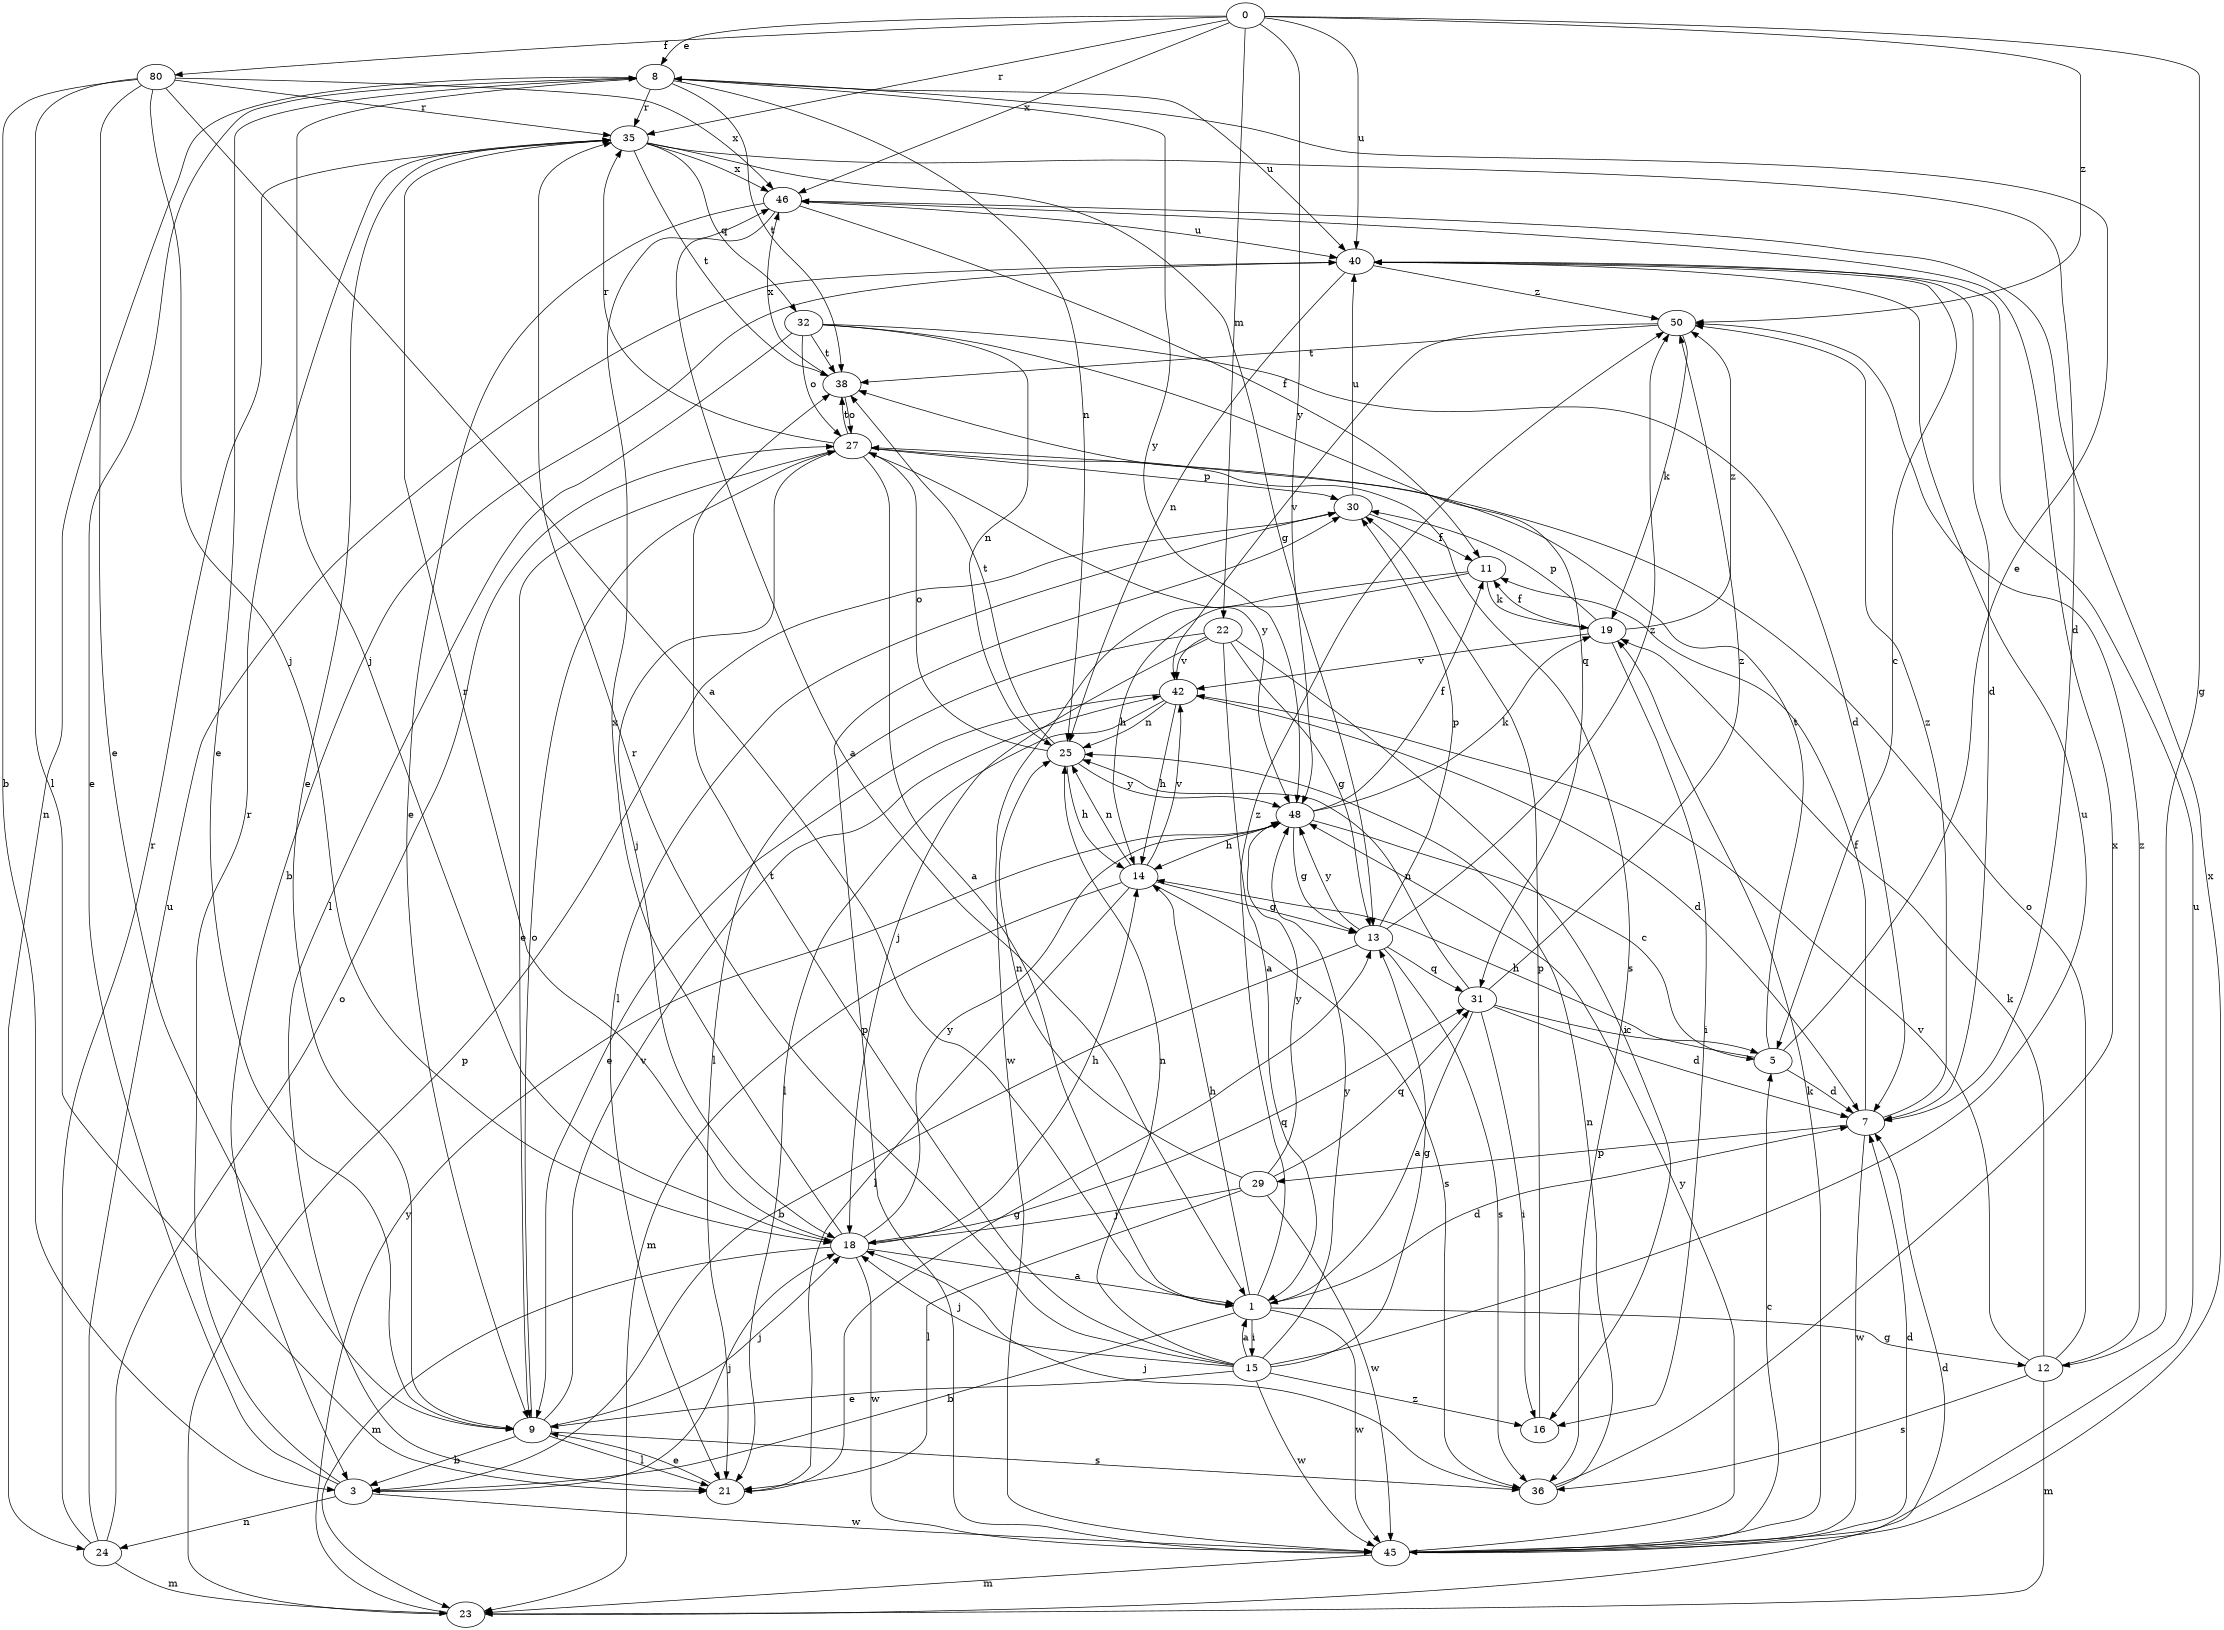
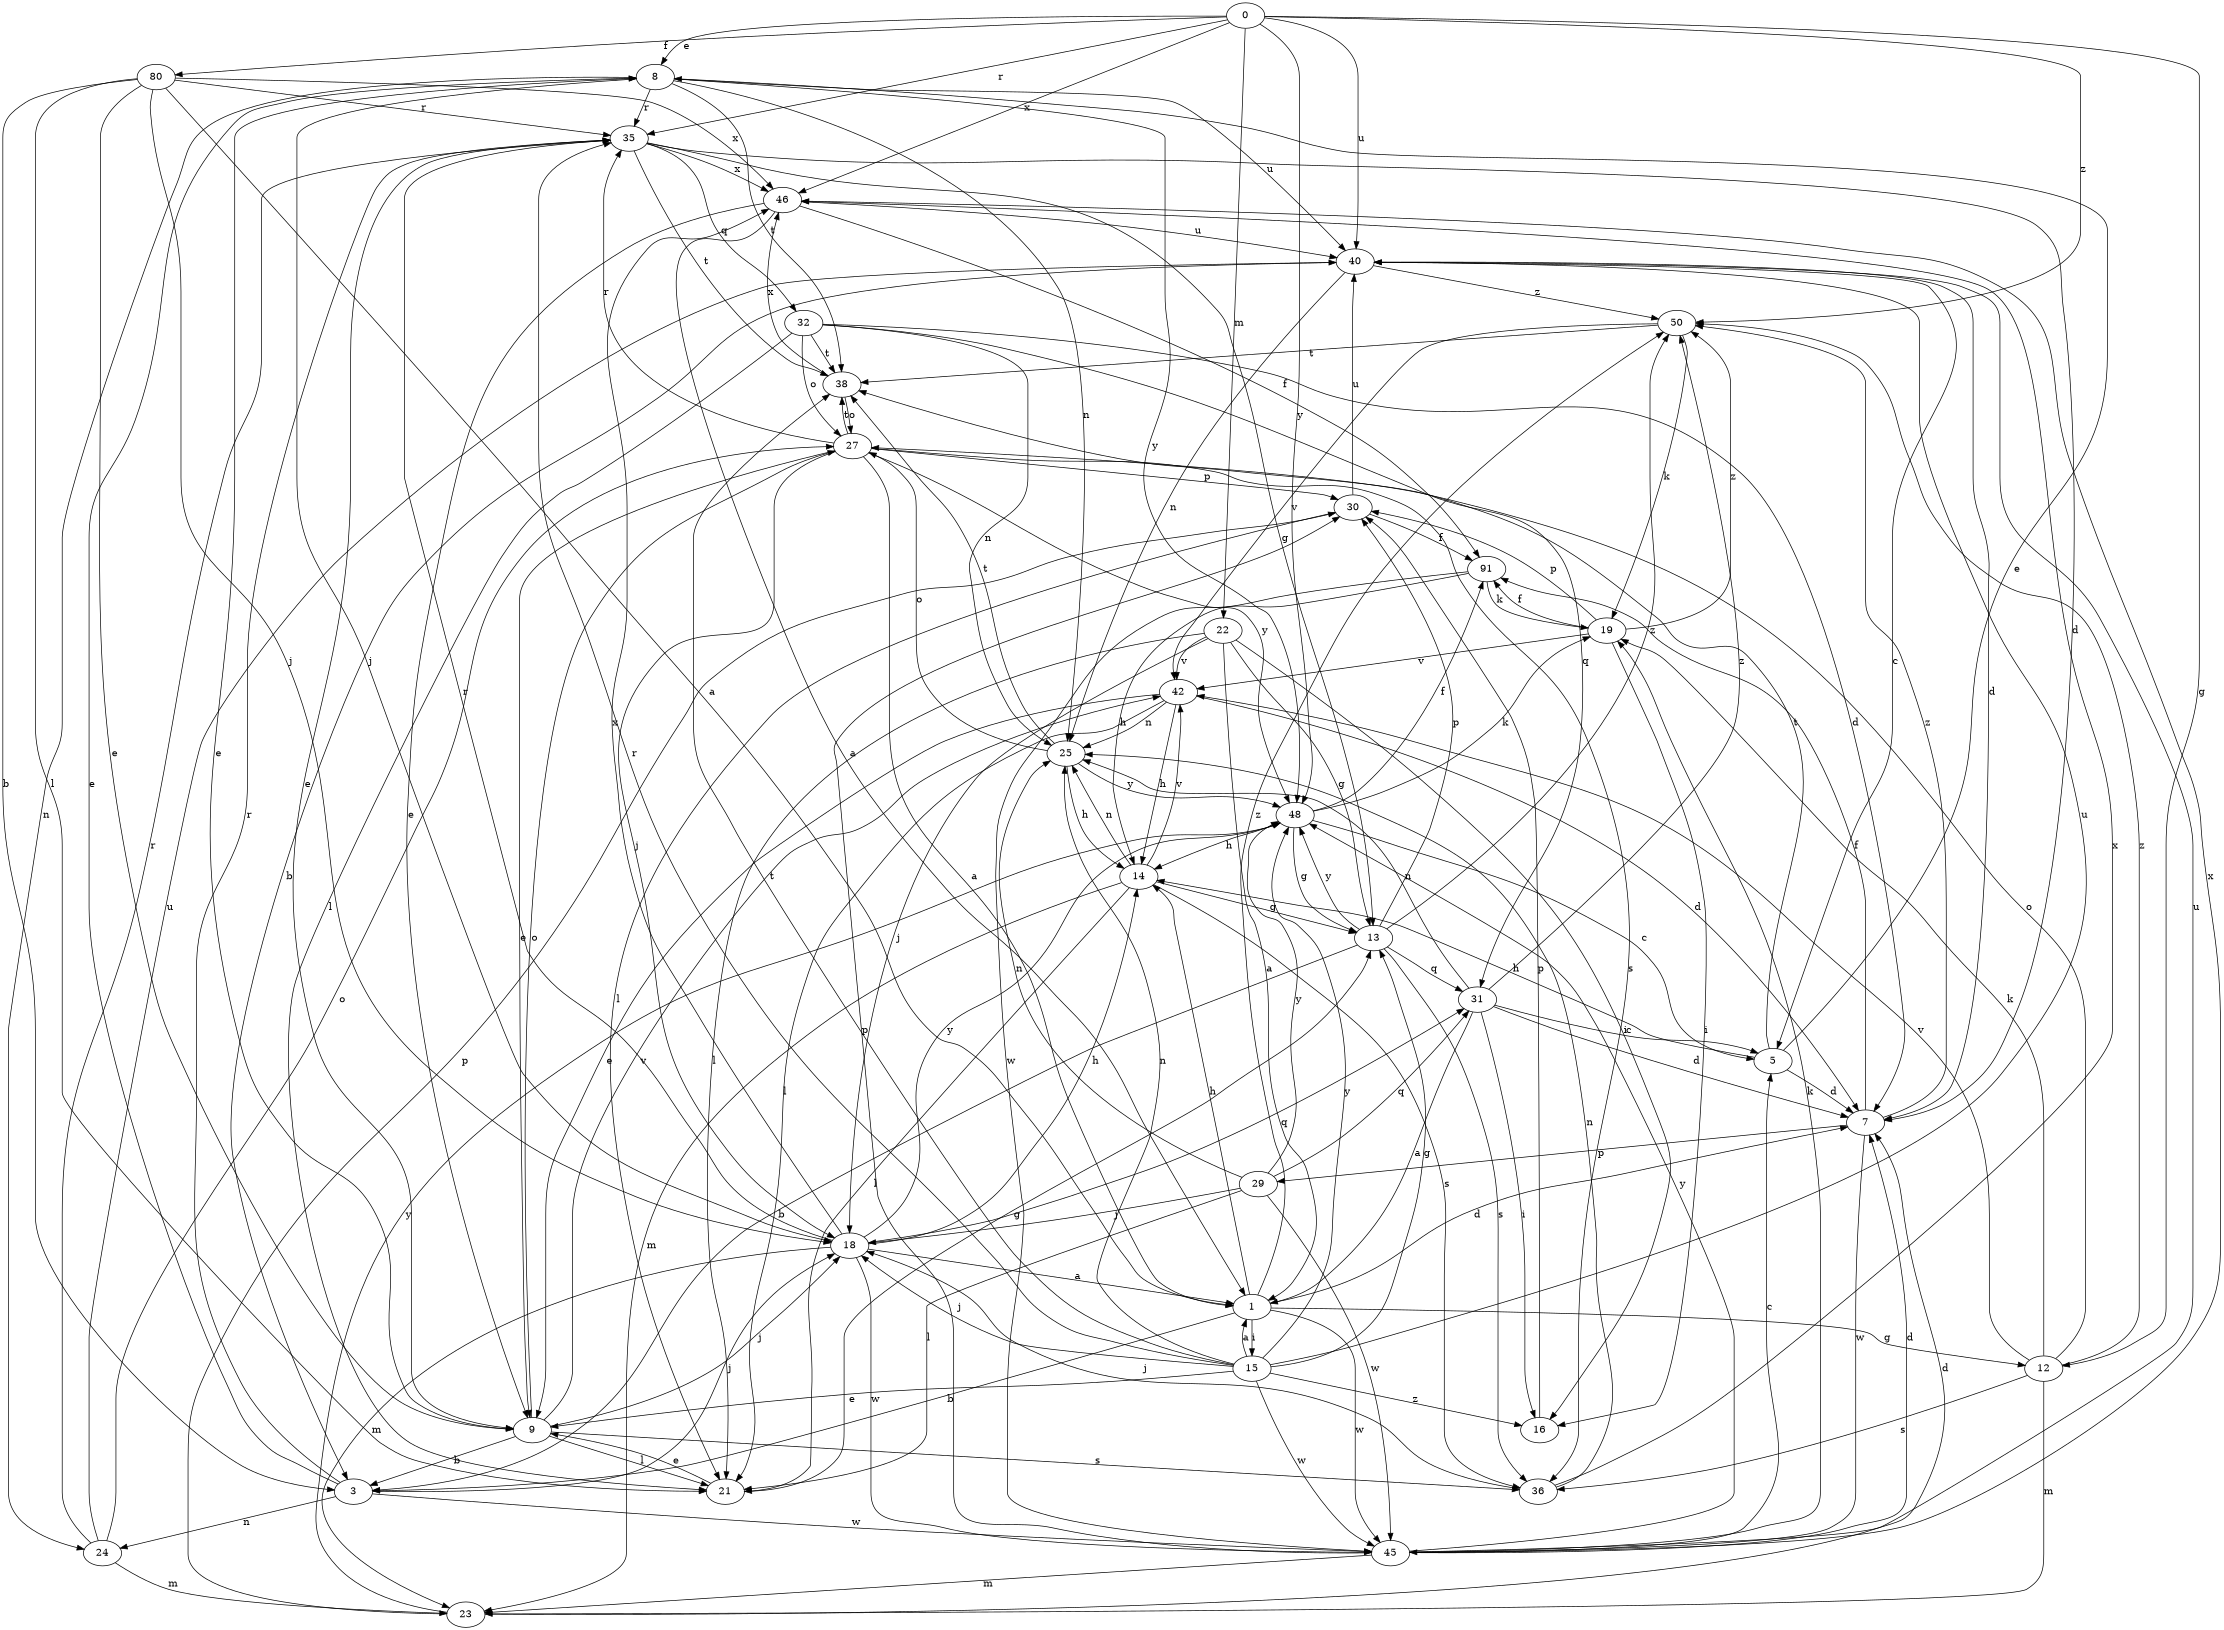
node "11": label "11" -> "91"
